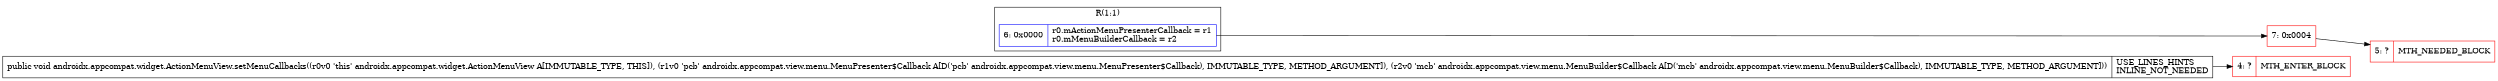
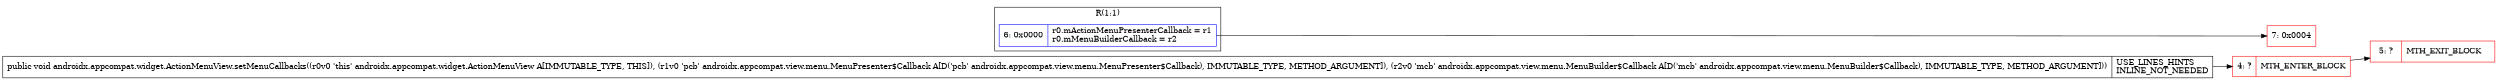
edge "7: 0x0004" -> "5: ?": now "4: ?" -> "5: ?"
node "5: ?": text "MTH_NEEDED_BLOCK" -> "MTH_EXIT_BLOCK"
